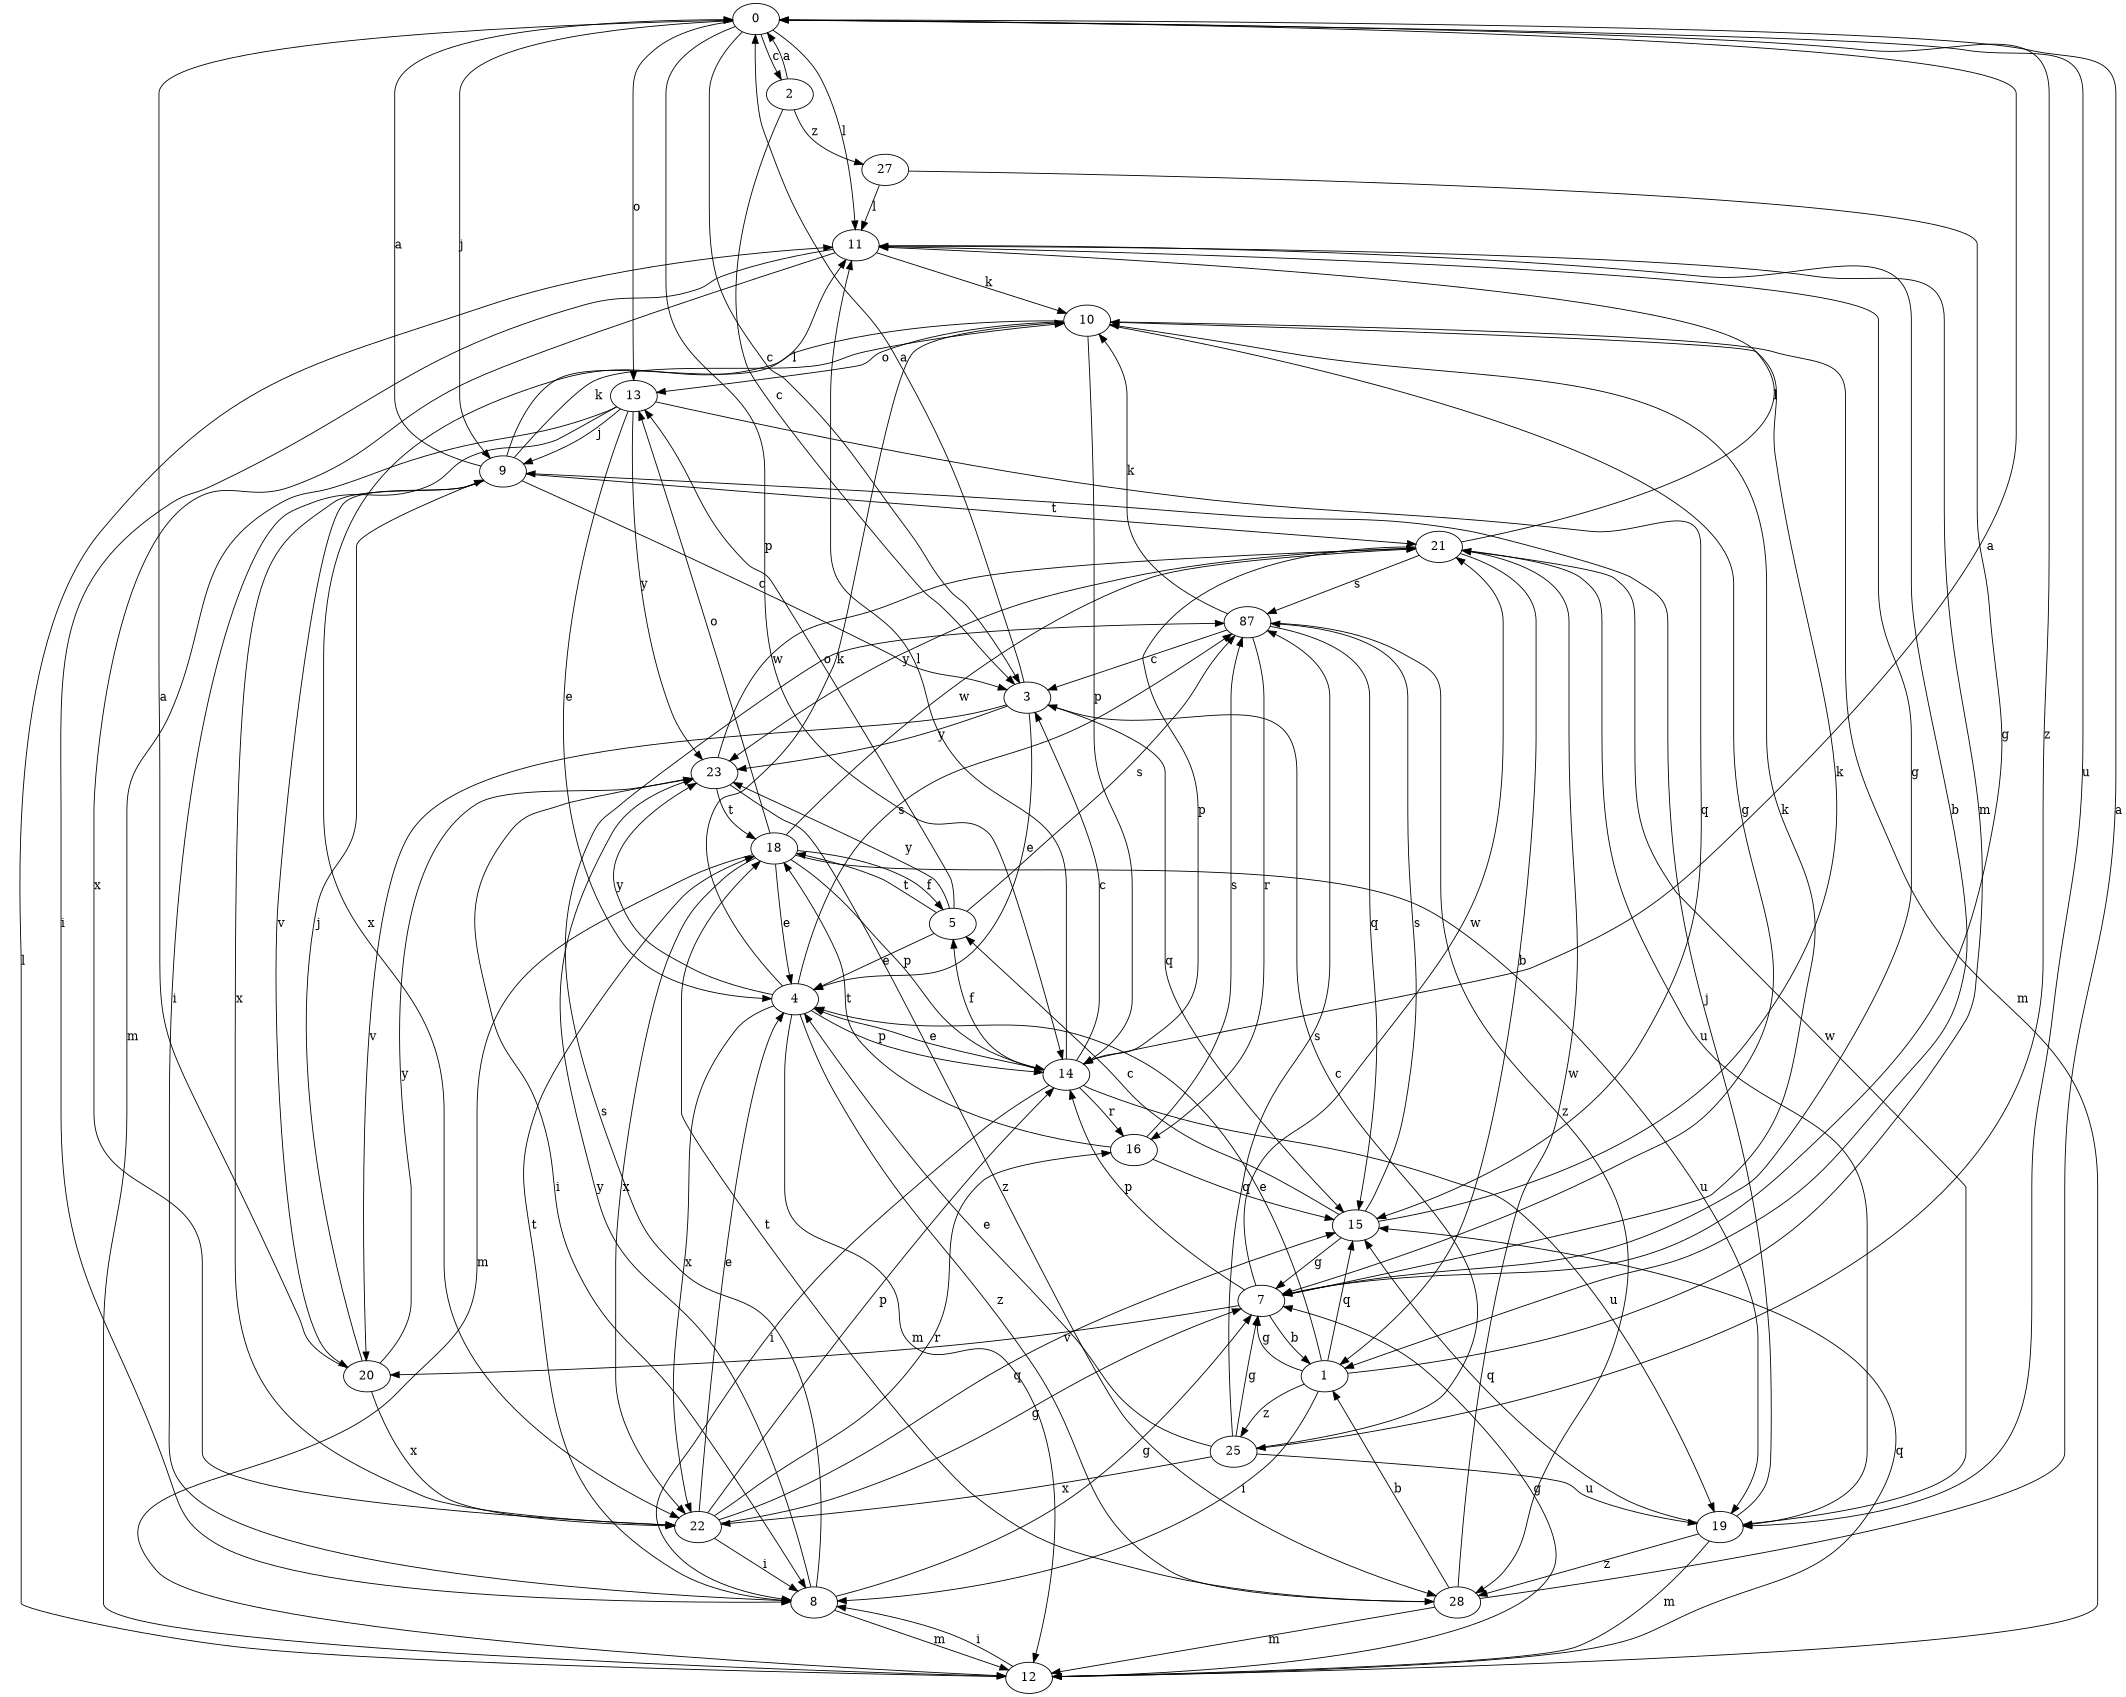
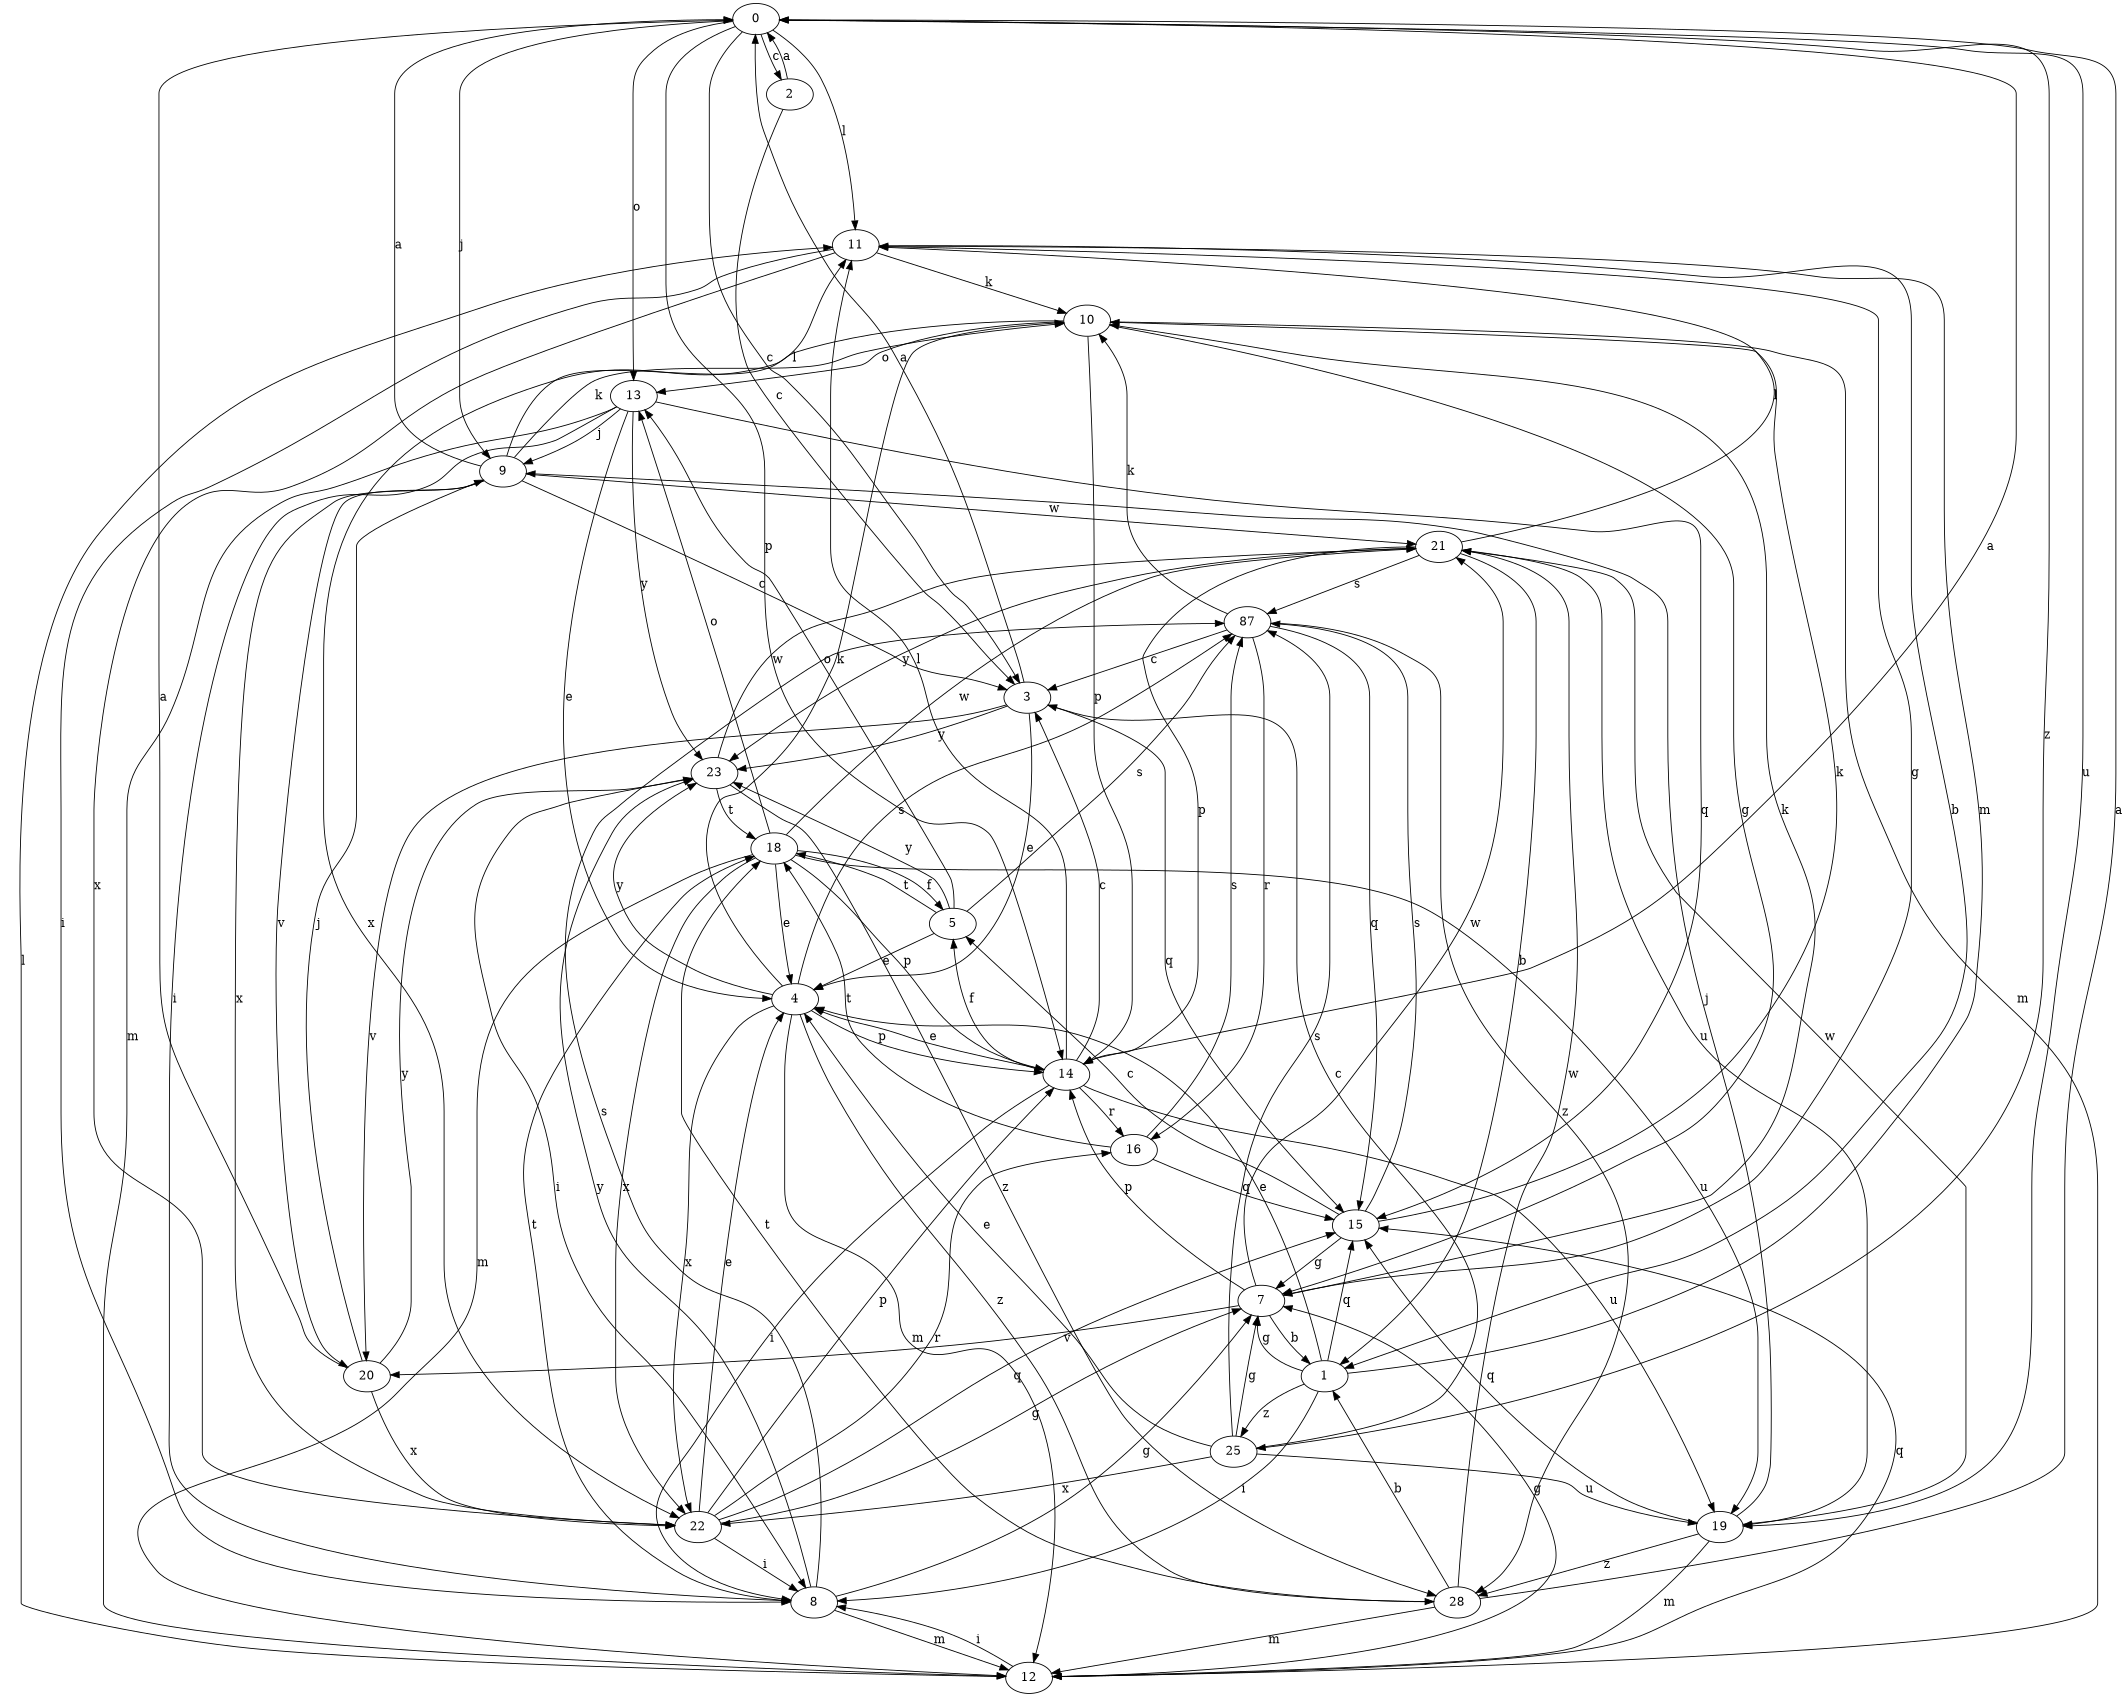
node "27": removed
edge "9" -> "21": label "t" -> "w"
